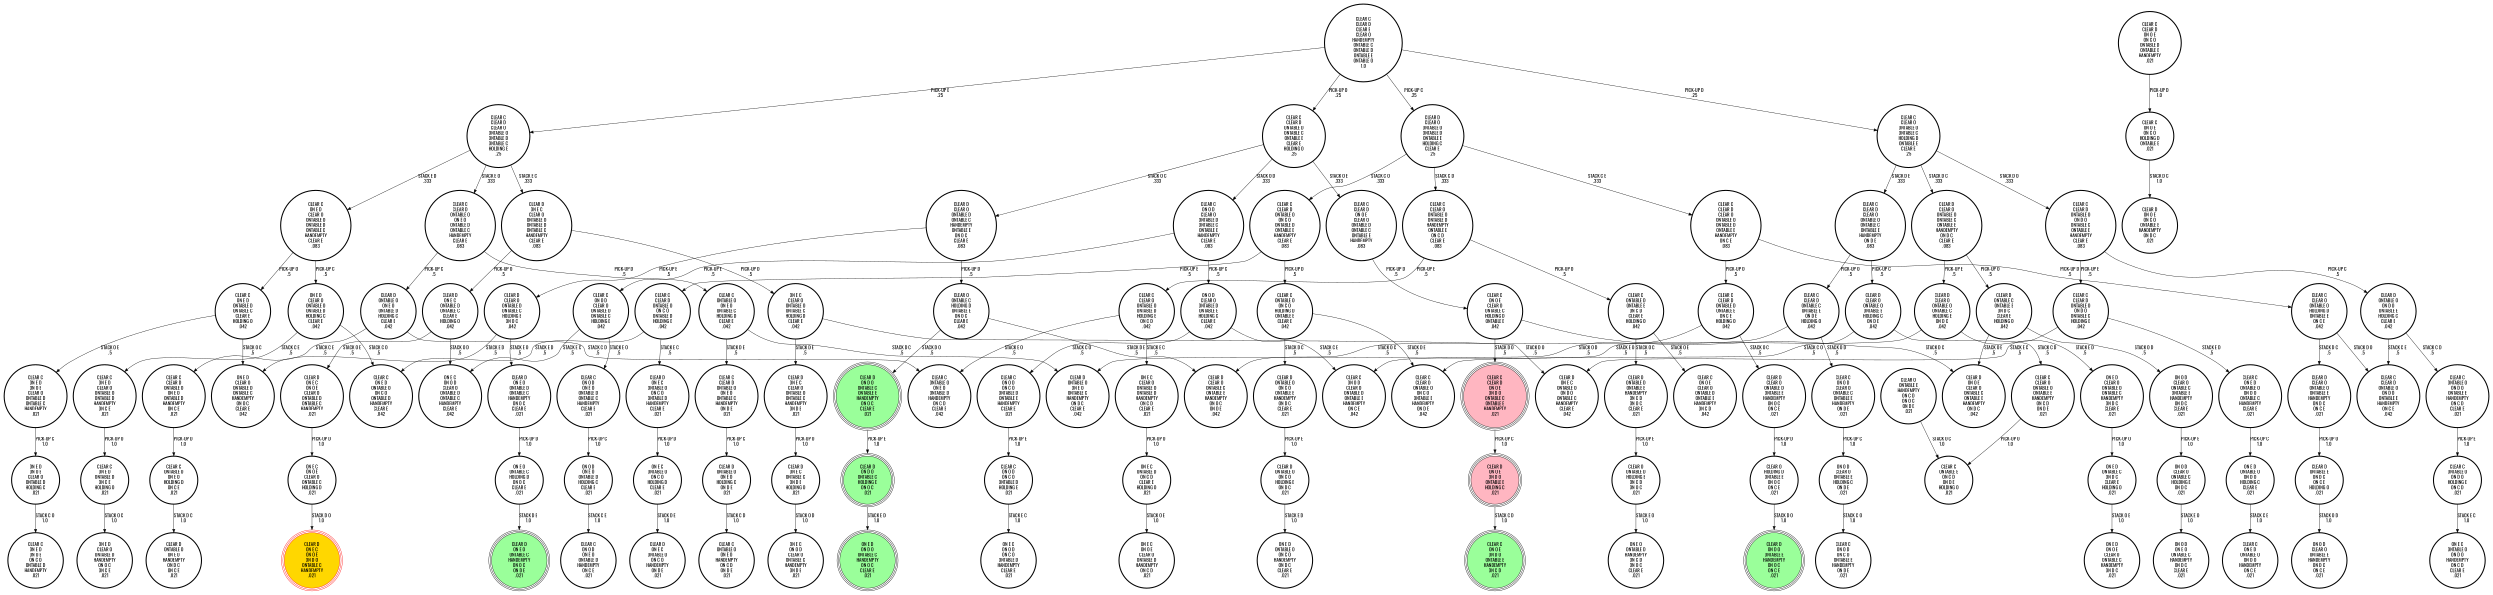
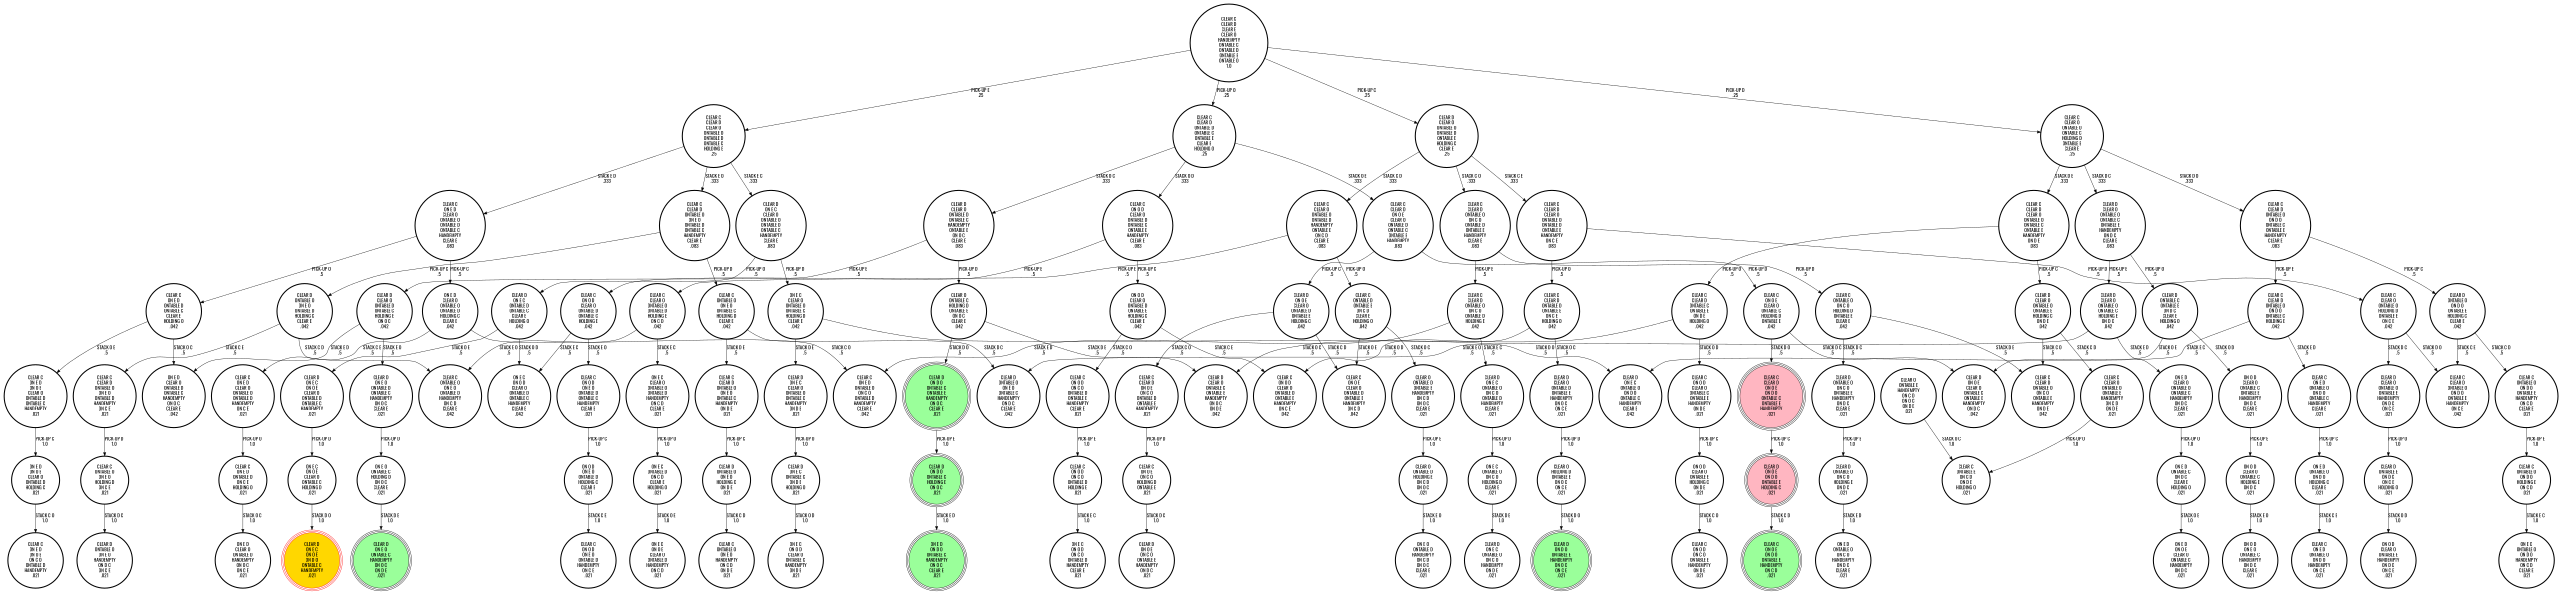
node "CLEAR D ON O E CLEAR O ONTABLE D ONTABLE E HOLDING C .042": added
